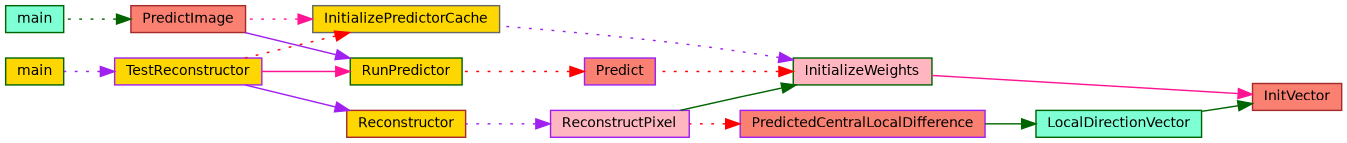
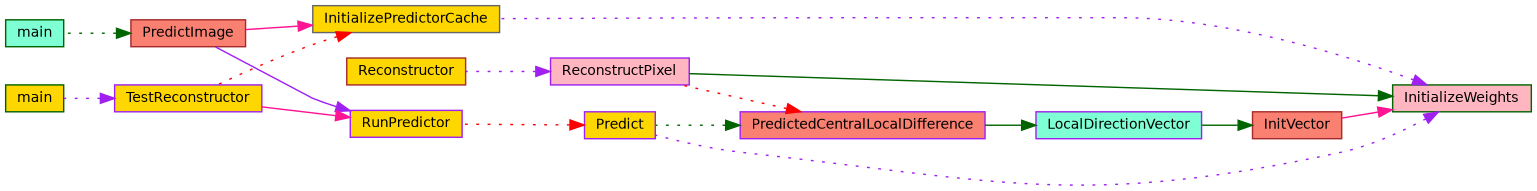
edge "PredictImage" -> "InitializePredictorCache": style dotted -> solid
node "RunPredictor": color darkgreen -> purple
node "Predict": fillcolor salmon -> gold
edge "Predict" -> "InitializeWeights": color red -> purple
edge "InitializeWeights" -> "InitVector": reversed
edge "TestReconstructor" -> "Reconstructor": removed
node "LocalDirectionVector": color darkgreen -> purple
edge "Predict" -> "PredictedCentralLocalDifference": added
